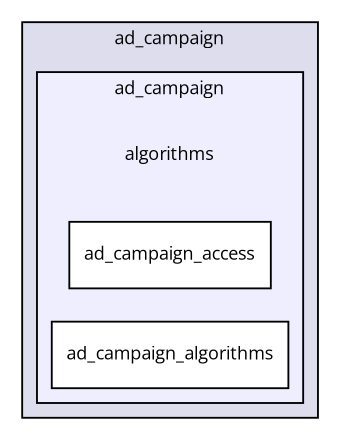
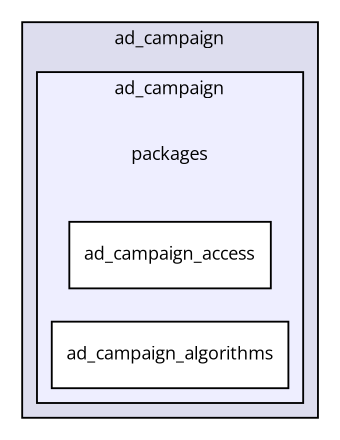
node "algorithms": label "algorithms" -> "packages"
